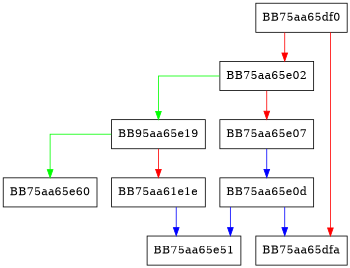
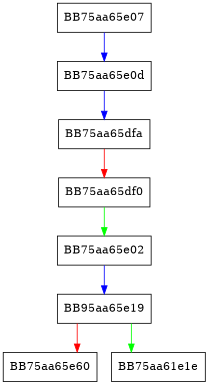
edge "BB75aa65df0" -> "BB75aa65e02": color red -> green
edge "BB75aa65e02" -> "BB95aa65e19": color green -> blue
edge "BB75aa65e02" -> "BB75aa65e07": removed
edge "BB75aa65df0" -> "BB75aa65dfa": reversed
edge "BB95aa65e19" -> "BB75aa65e60": color green -> red
edge "BB95aa65e19" -> "BB75aa61e1e": color red -> green
node "BB75aa65e51": removed
